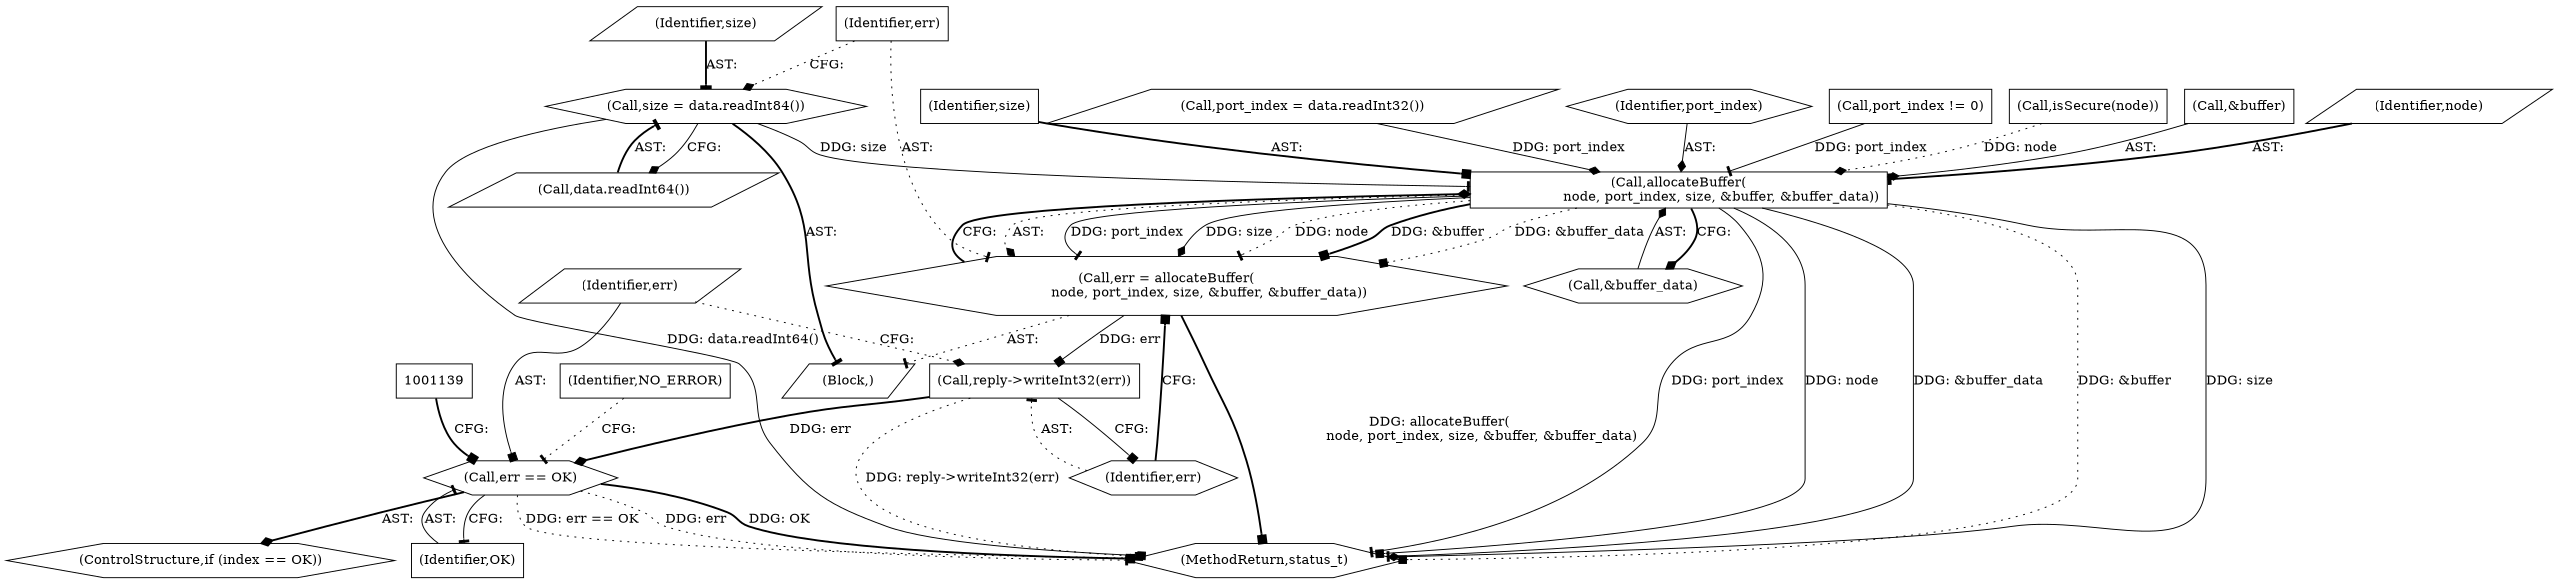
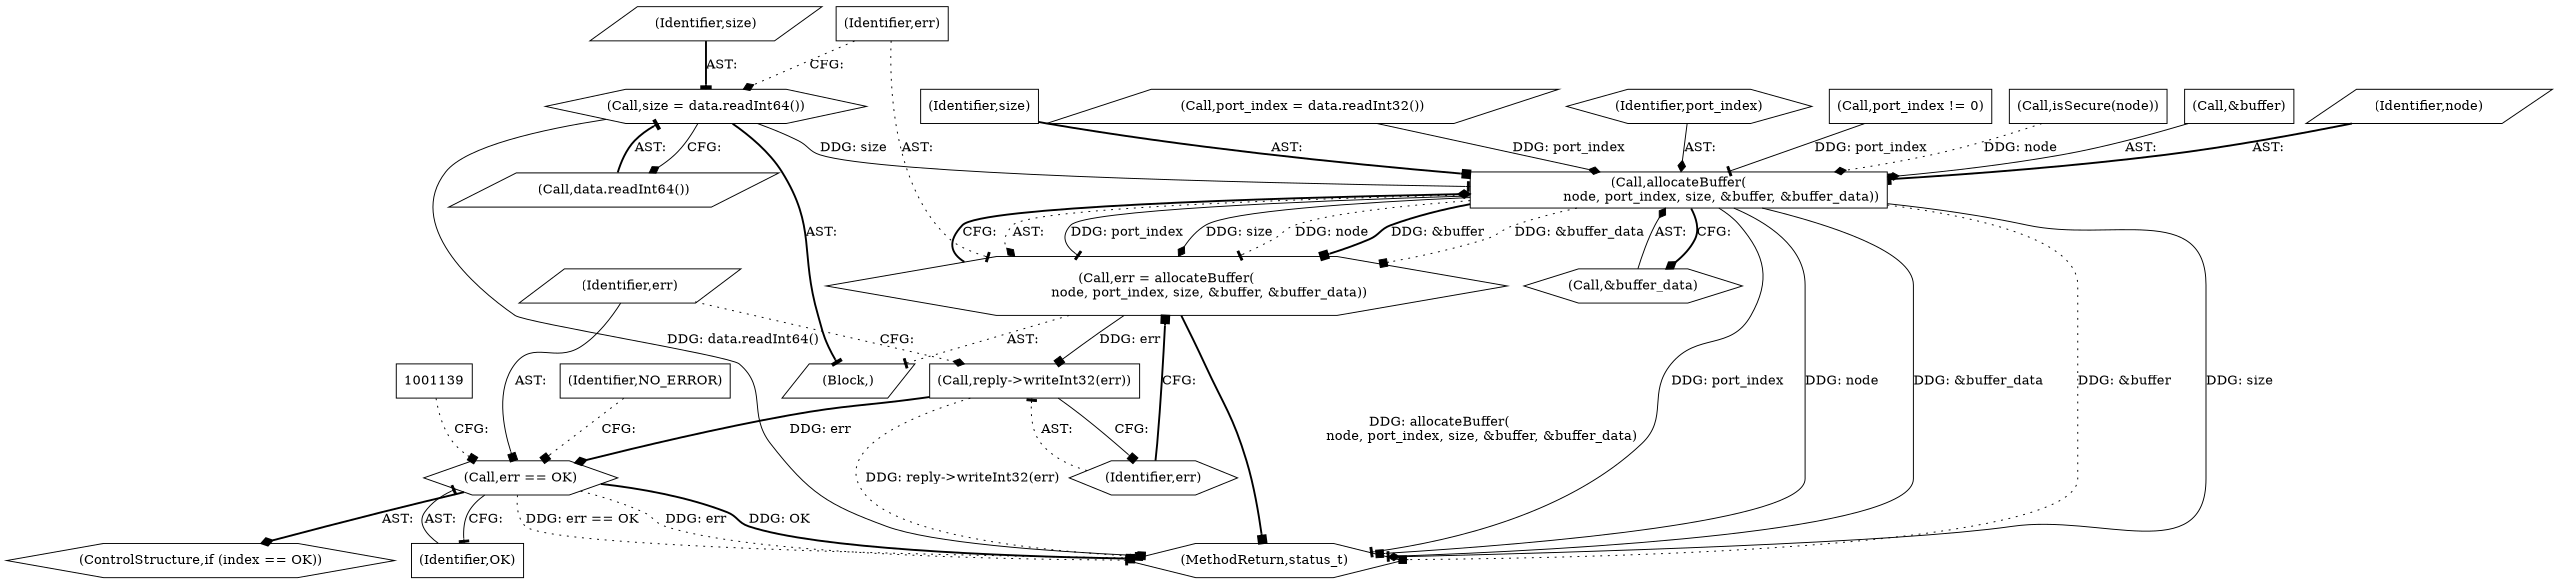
node "(Call,size = data.readInt84())": label "(Call,size = data.readInt84())" -> "(Call,size = data.readInt64())"
edge "(Identifier,NO_ERROR)" -> "(Call,err == OK)": arrowhead tee -> box
edge "1001139" -> "(Call,err == OK)": style bold -> dotted
